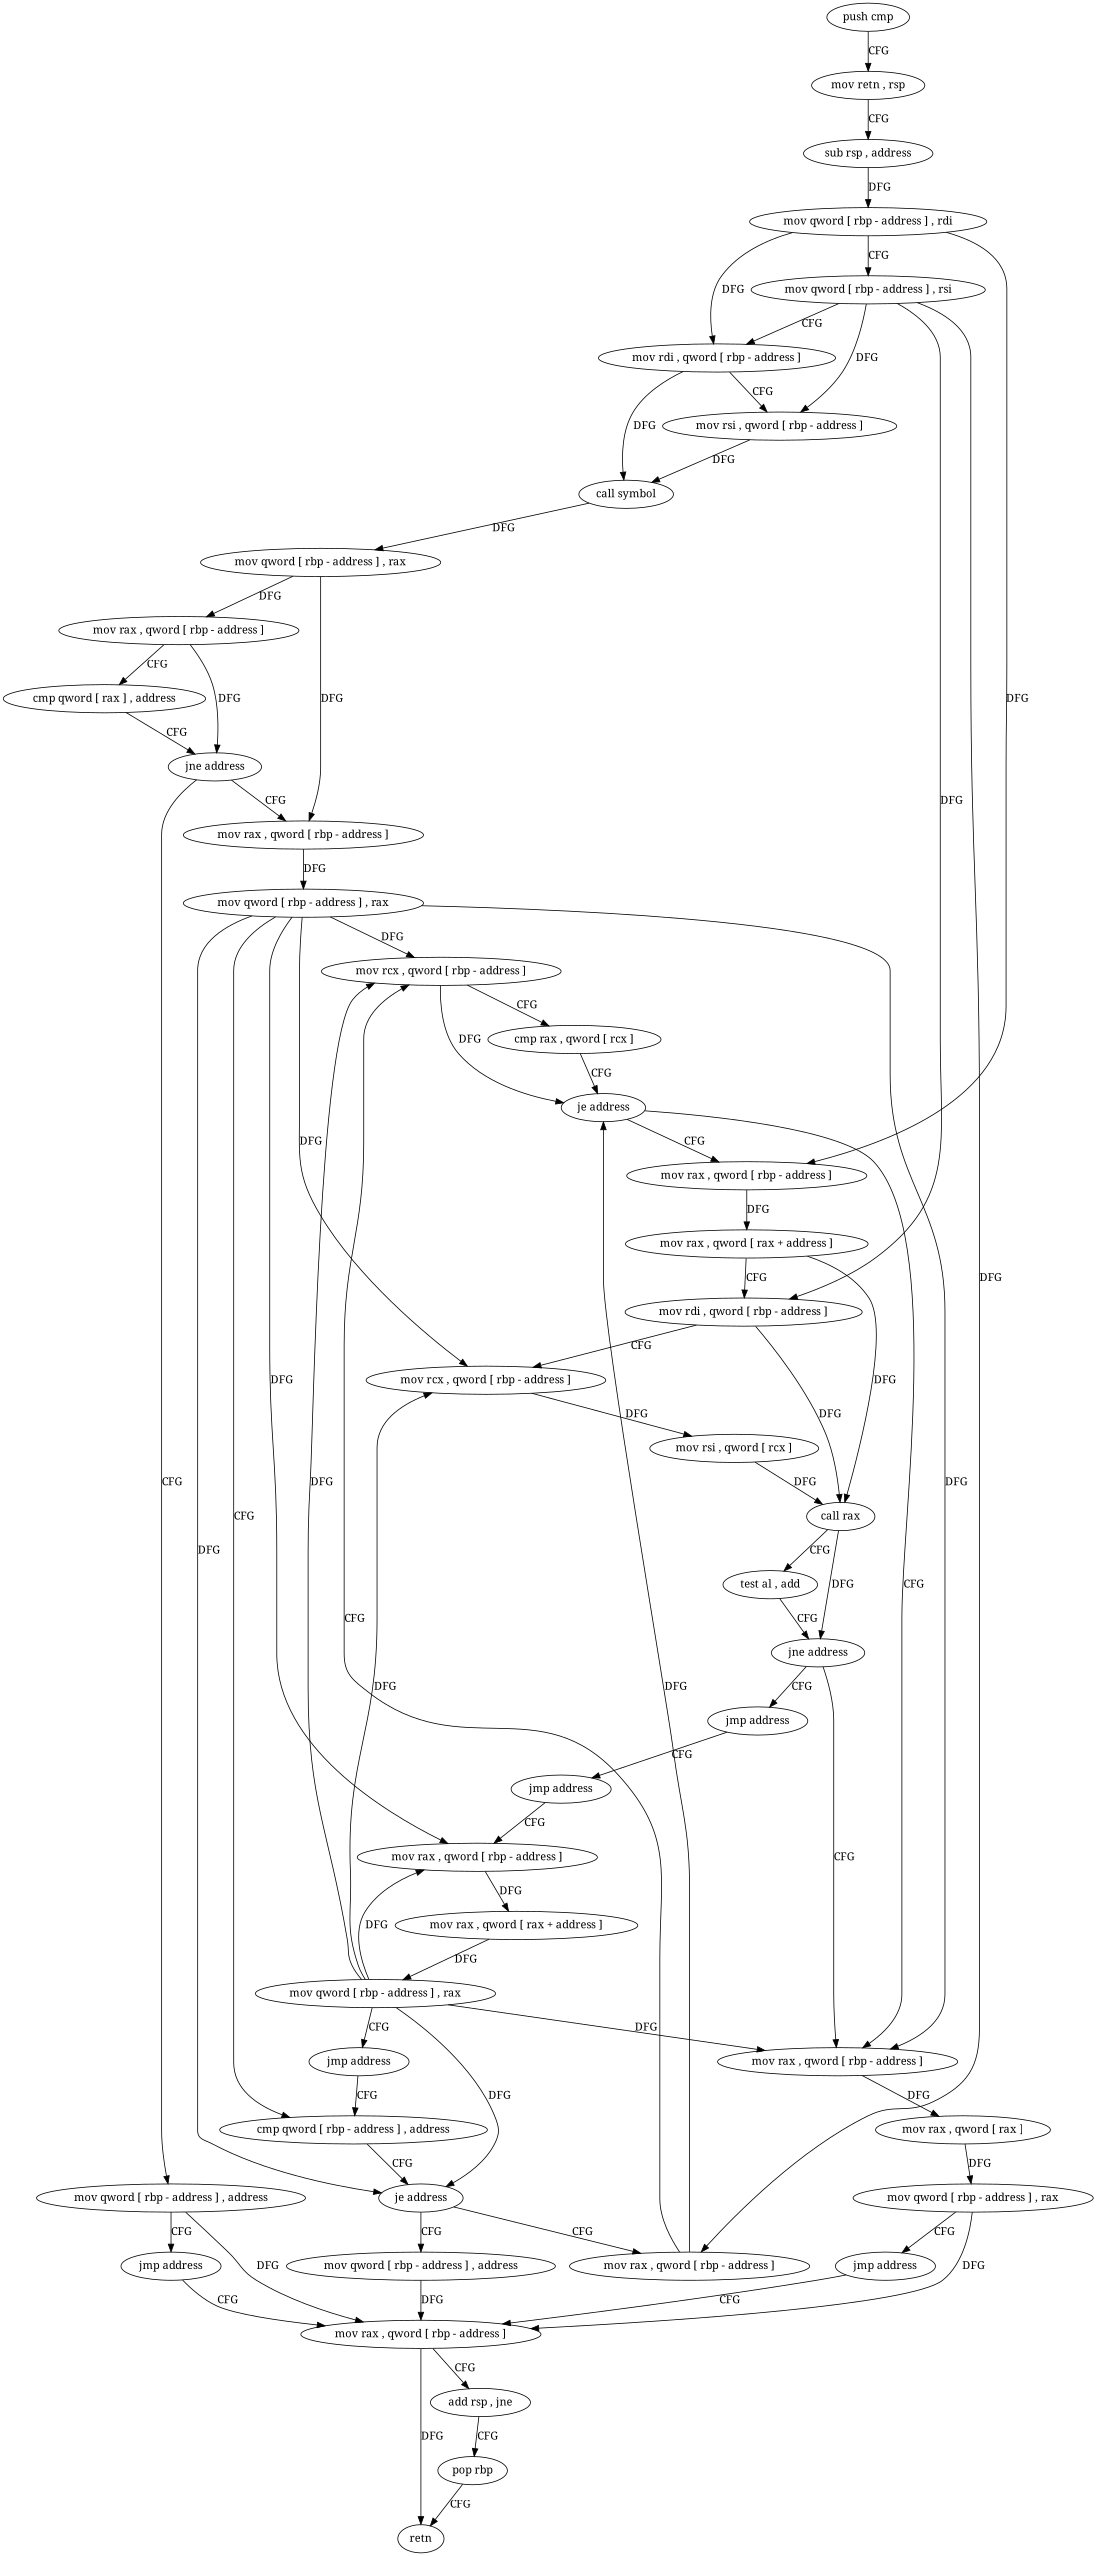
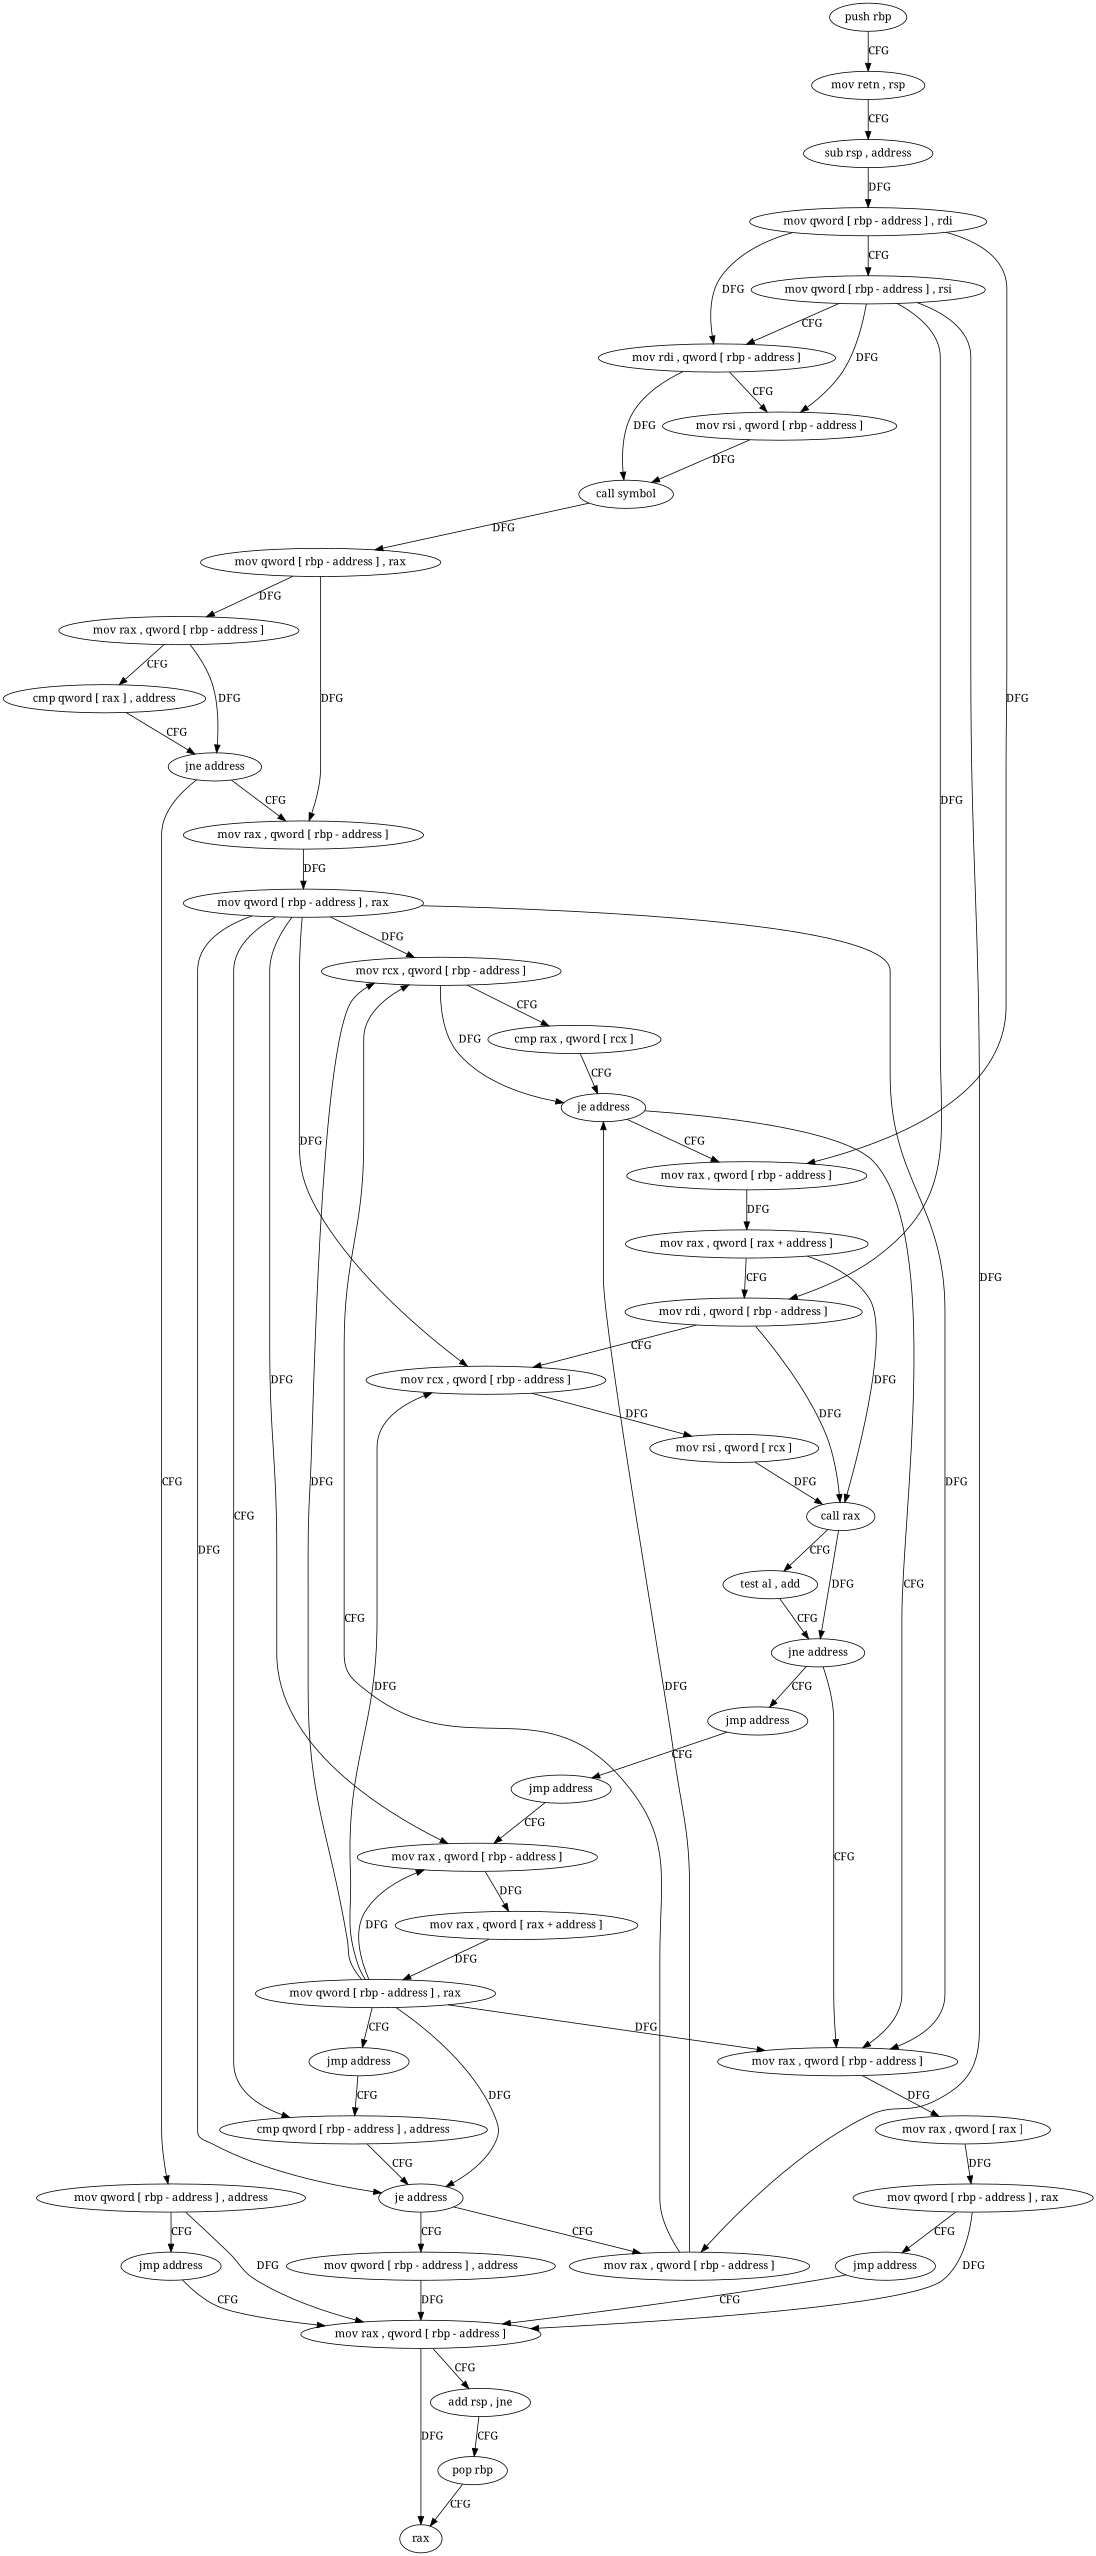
node "push cmp": label "push cmp" -> "push rbp"
node "retn": label "retn" -> "rax"
